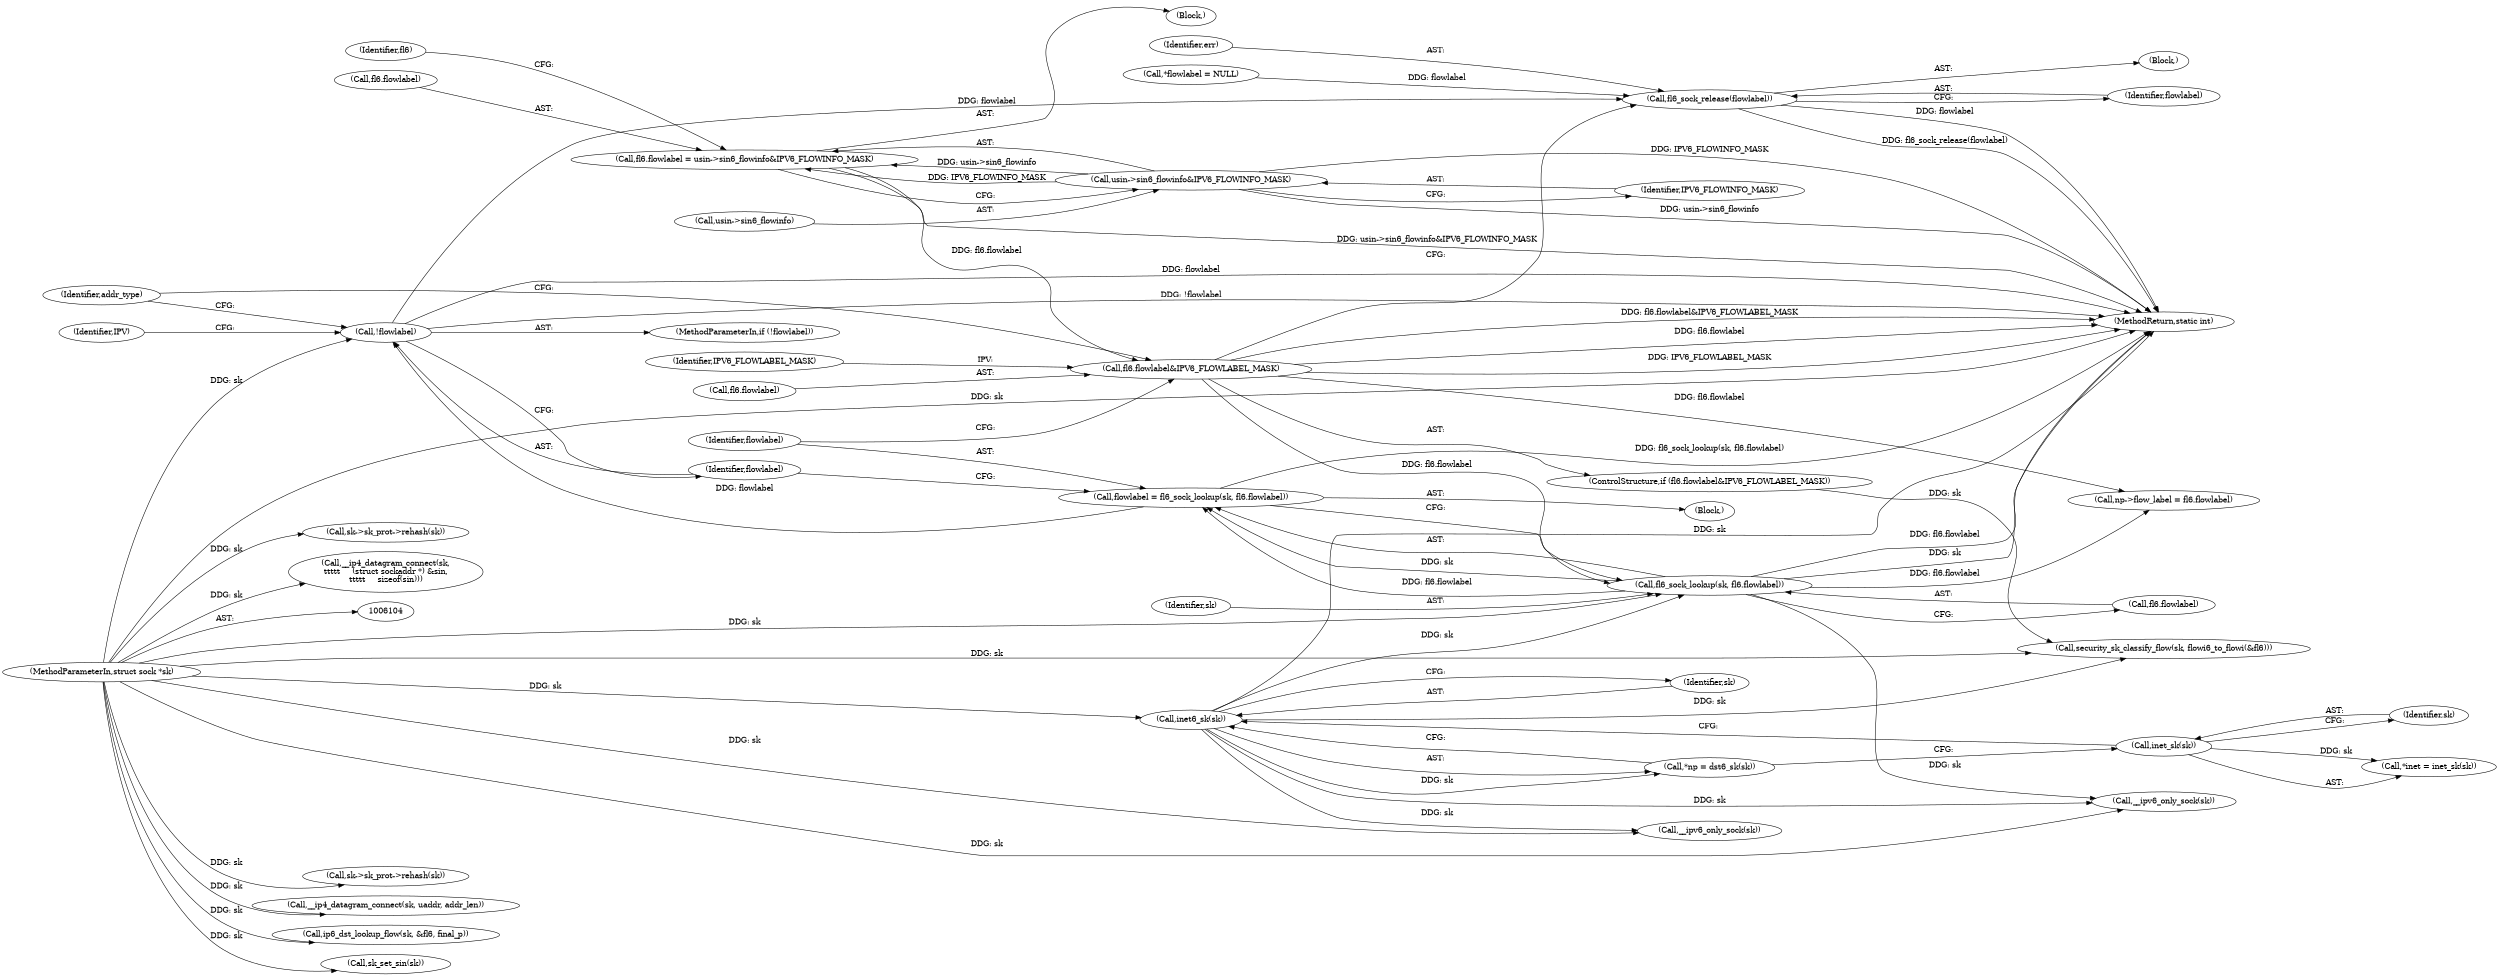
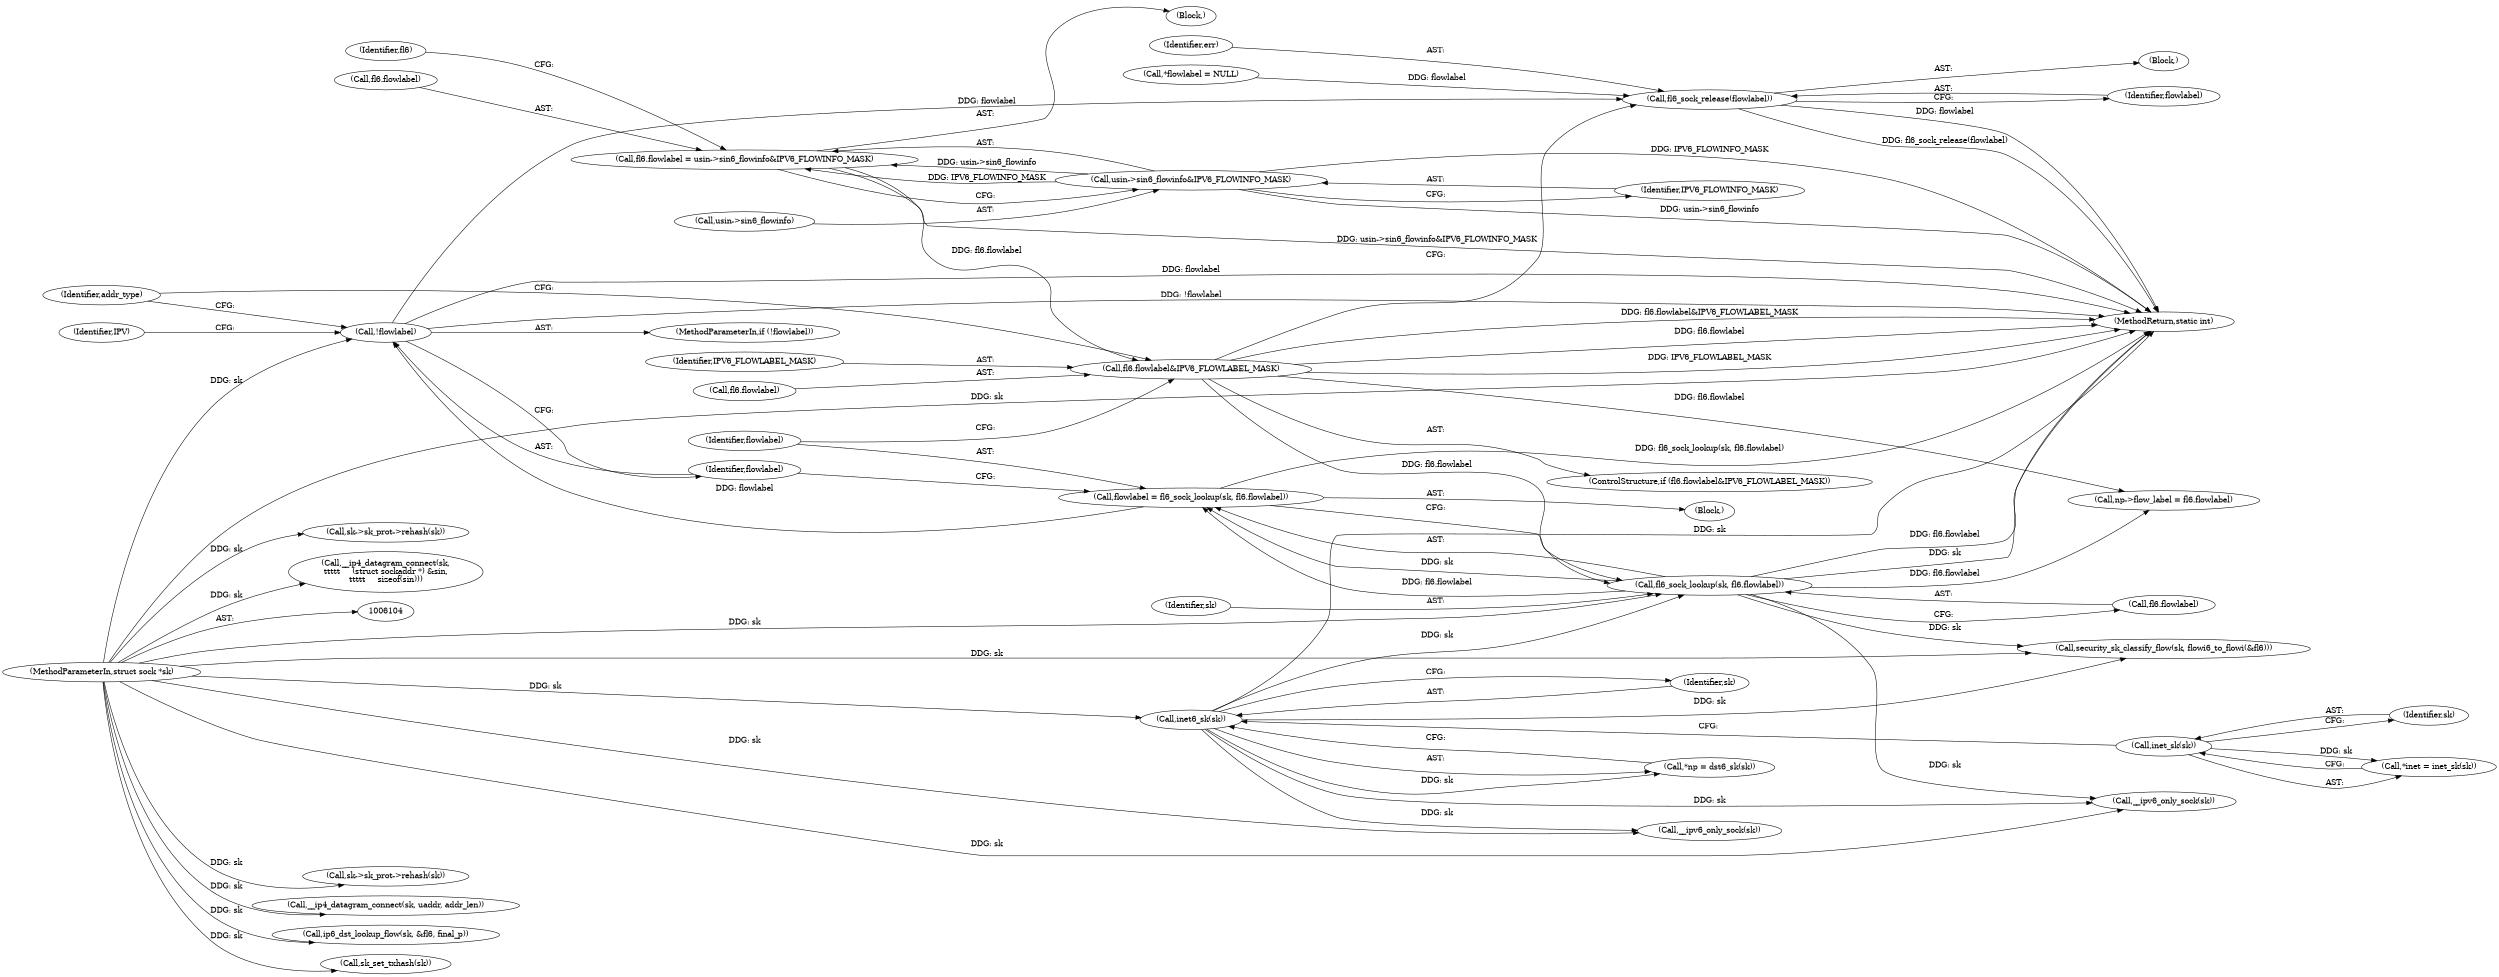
edge "(Identifier,IPV6_FLOWLABEL_MASK)" -> "(Call,fl6.flowlabel&IPV6_FLOWLABEL_MASK)": label "IPV: " -> "AST: "
edge "(ControlStructure,if (fl6.flowlabel&IPV6_FLOWLABEL_MASK))" -> "(Call,security_sk_classify_flow(sk, flowi6_to_flowi(&fl6)))": now "(Call,fl6_sock_lookup(sk, fl6.flowlabel))" -> "(Call,security_sk_classify_flow(sk, flowi6_to_flowi(&fl6)))"
edge "(Call,*np = dst6_sk(sk))" -> "(Call,inet_sk(sk))": now "(Call,*inet = inet_sk(sk))" -> "(Call,inet_sk(sk))"
node "(Call,sk_set_sin(sk))": label "(Call,sk_set_sin(sk))" -> "(Call,sk_set_txhash(sk))"
